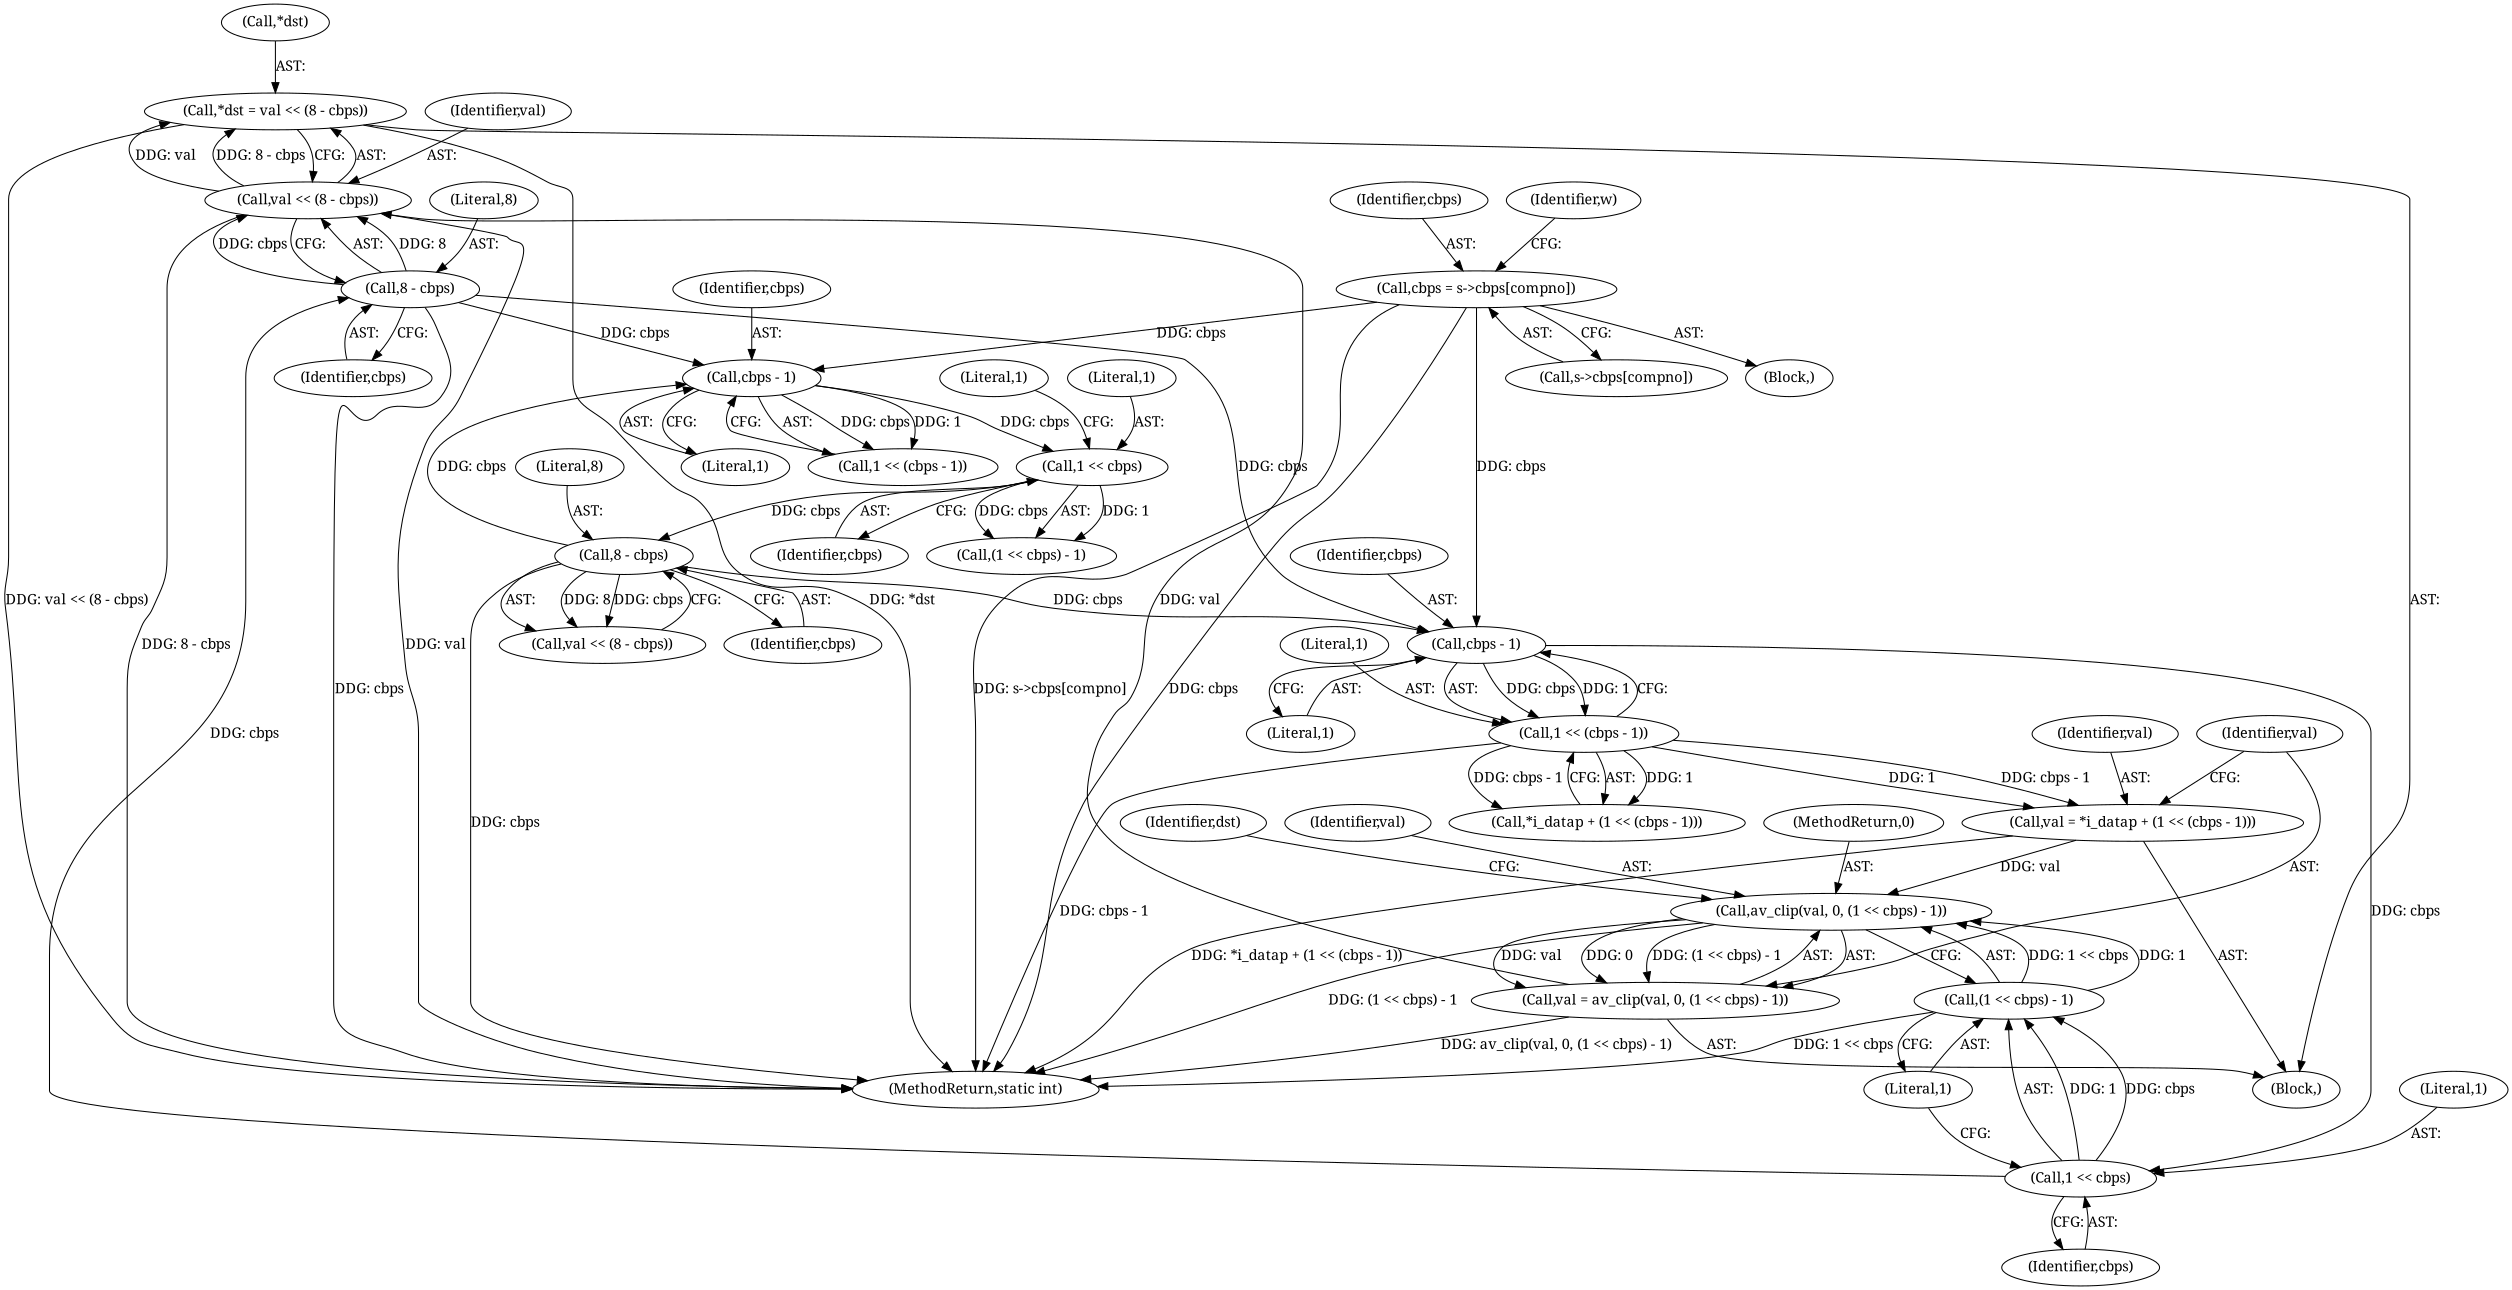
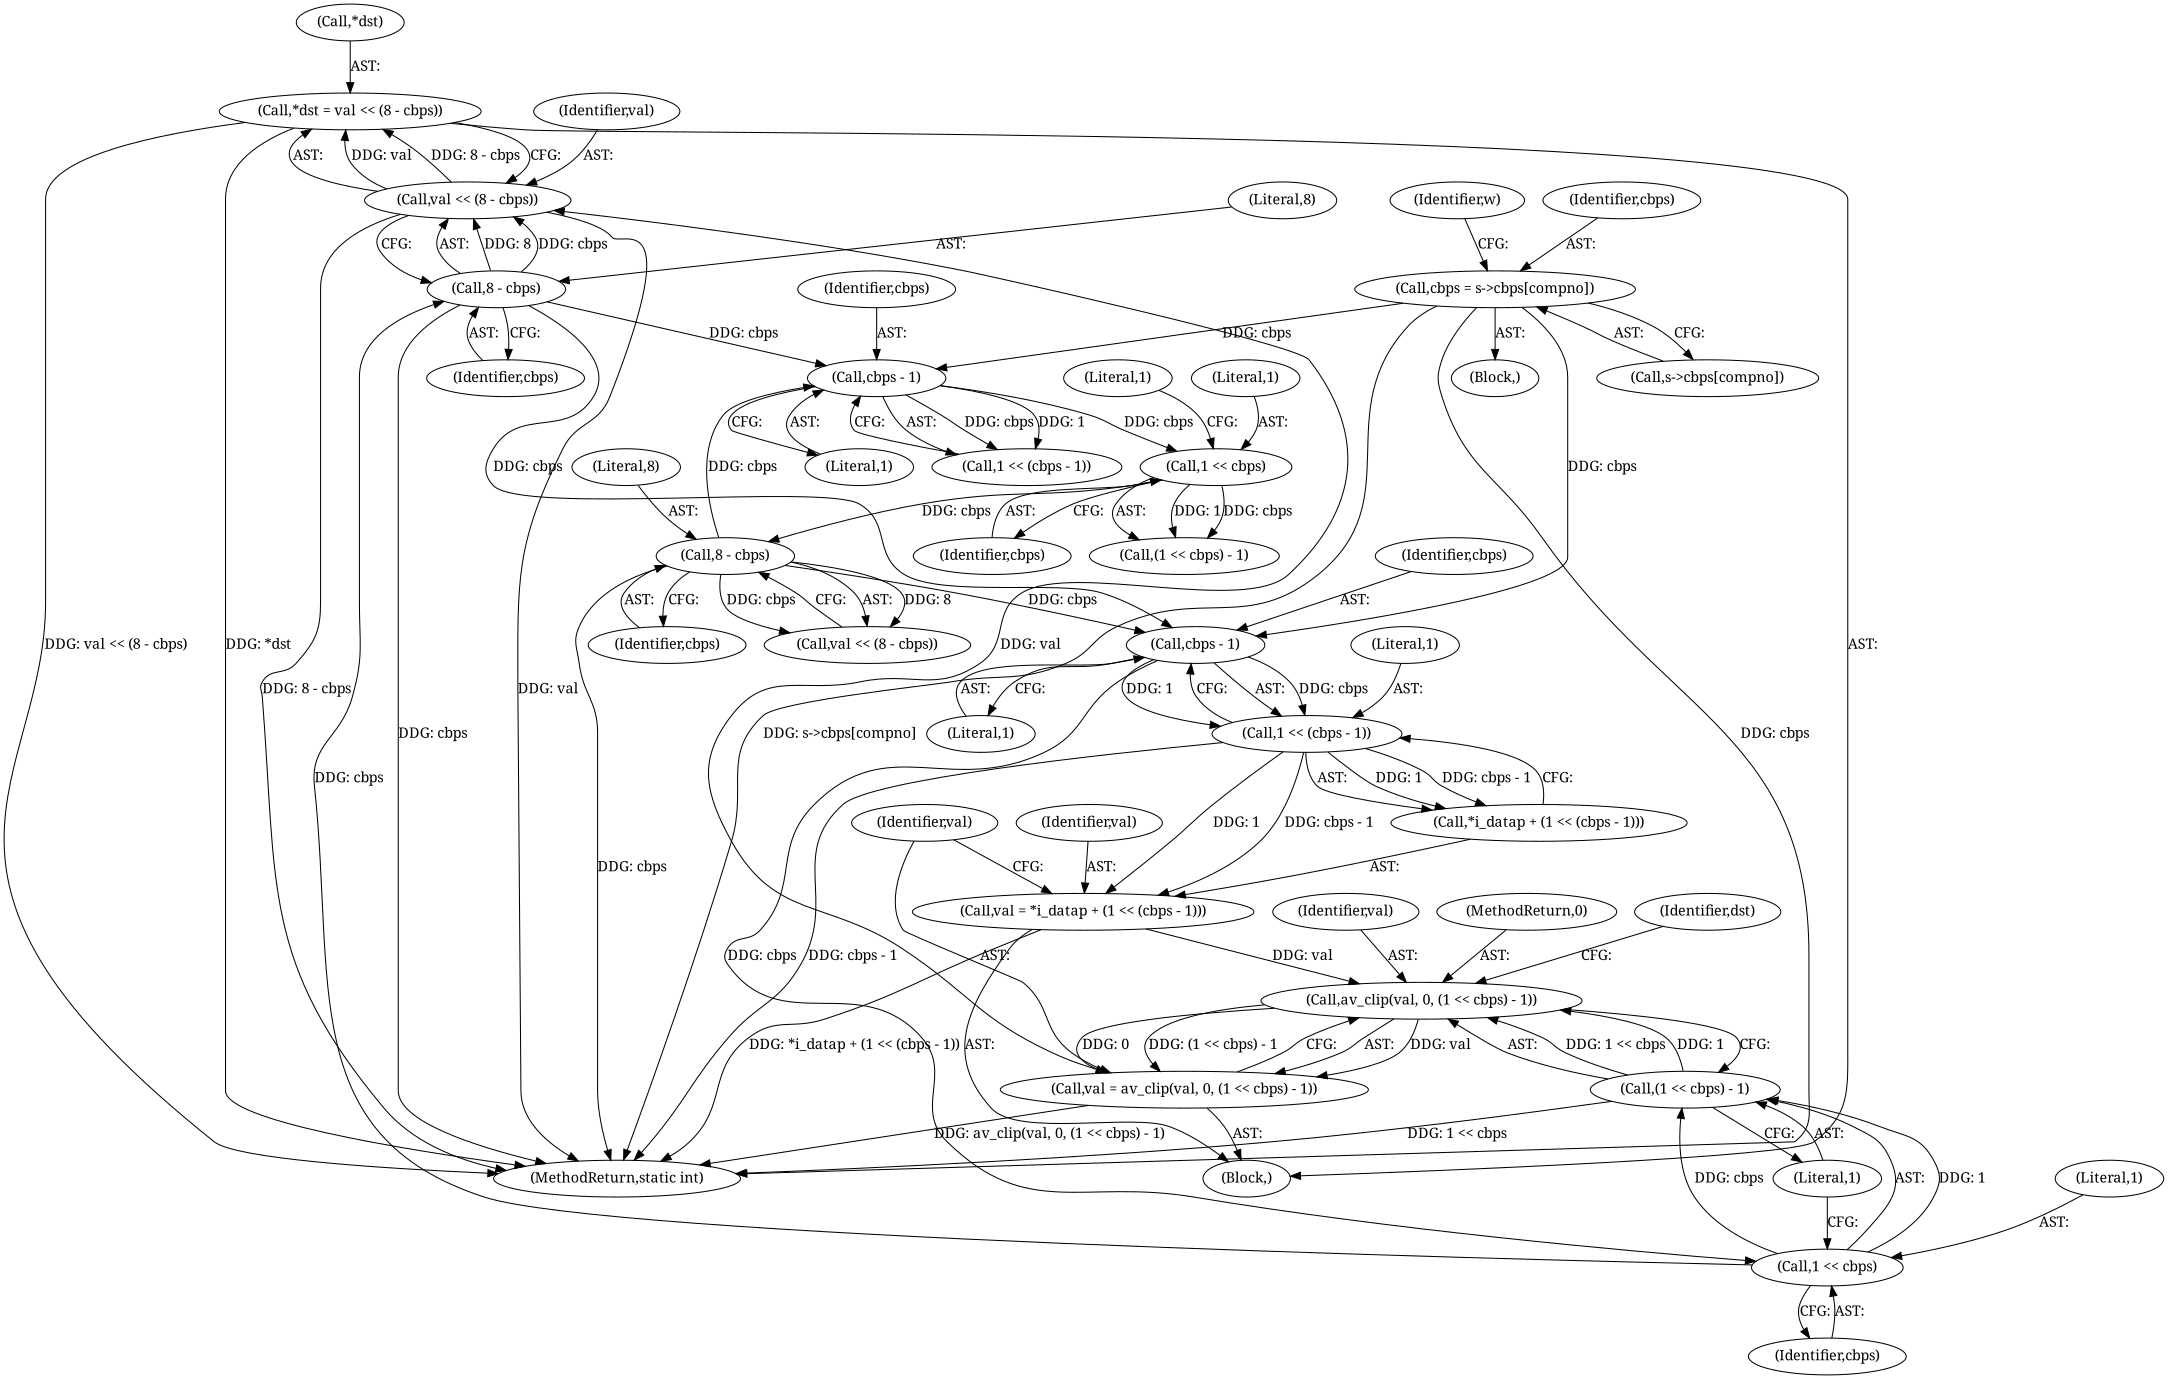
edge "(Call,*i_datap + (1 << (cbps - 1)))" -> "(Call,val = *i_datap + (1 << (cbps - 1)))": added, label "AST:"
edge "(Call,val = av_clip(val, 0, (1 << cbps) - 1))" -> "(Call,av_clip(val, 0, (1 << cbps) - 1))": label "AST: " -> "CFG: "
edge "(Call,av_clip(val, 0, (1 << cbps) - 1))" -> "(MethodReturn,static int)": removed, label "DDG: (1 << cbps) - 1"
